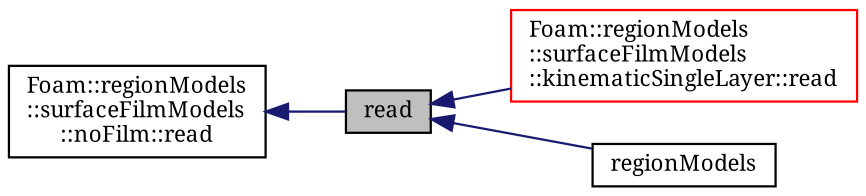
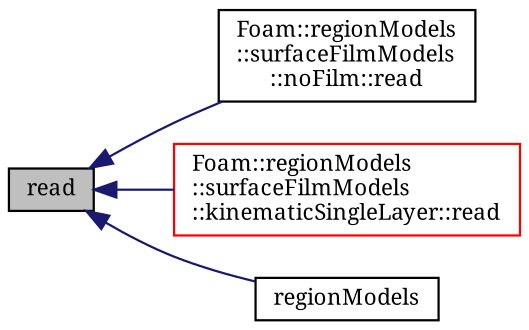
edge "read" -> "Foam::regionModels ::surfaceFilmModels ::noFilm::read": reversed
